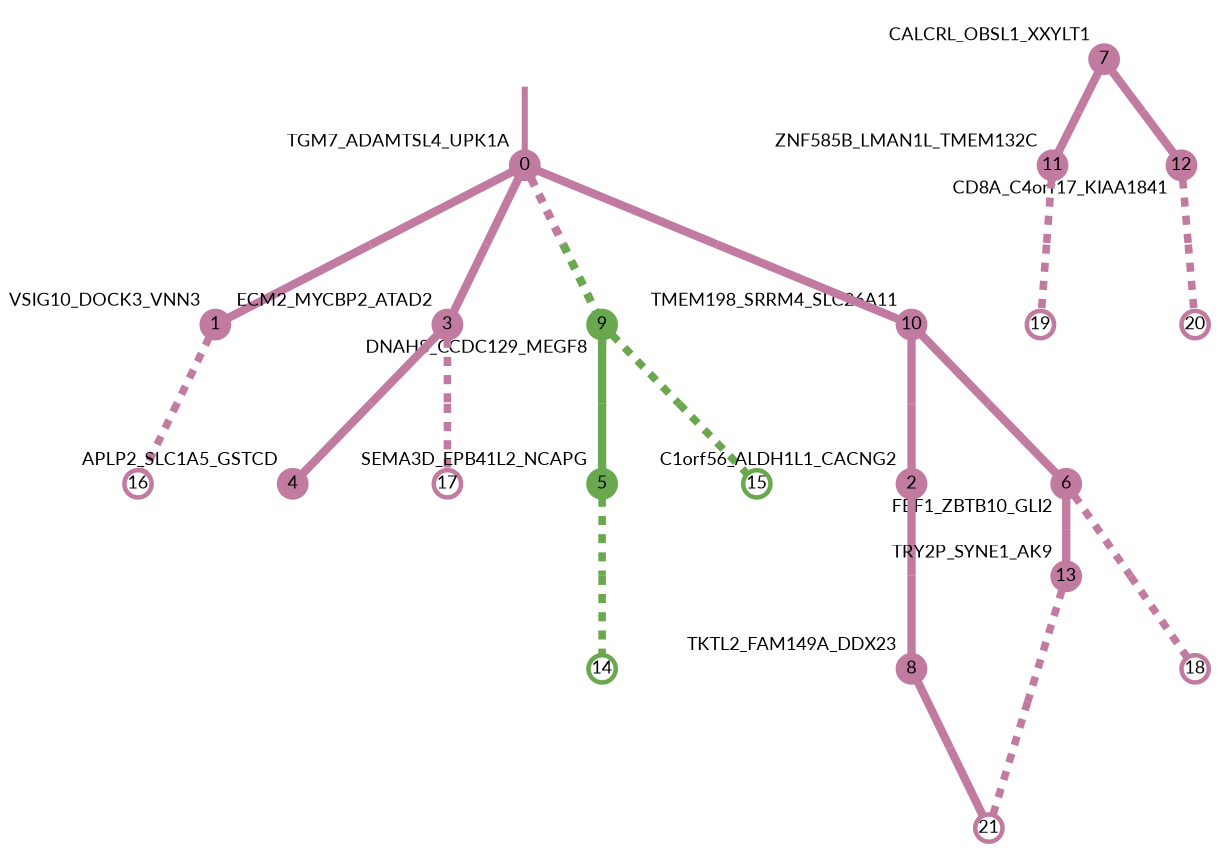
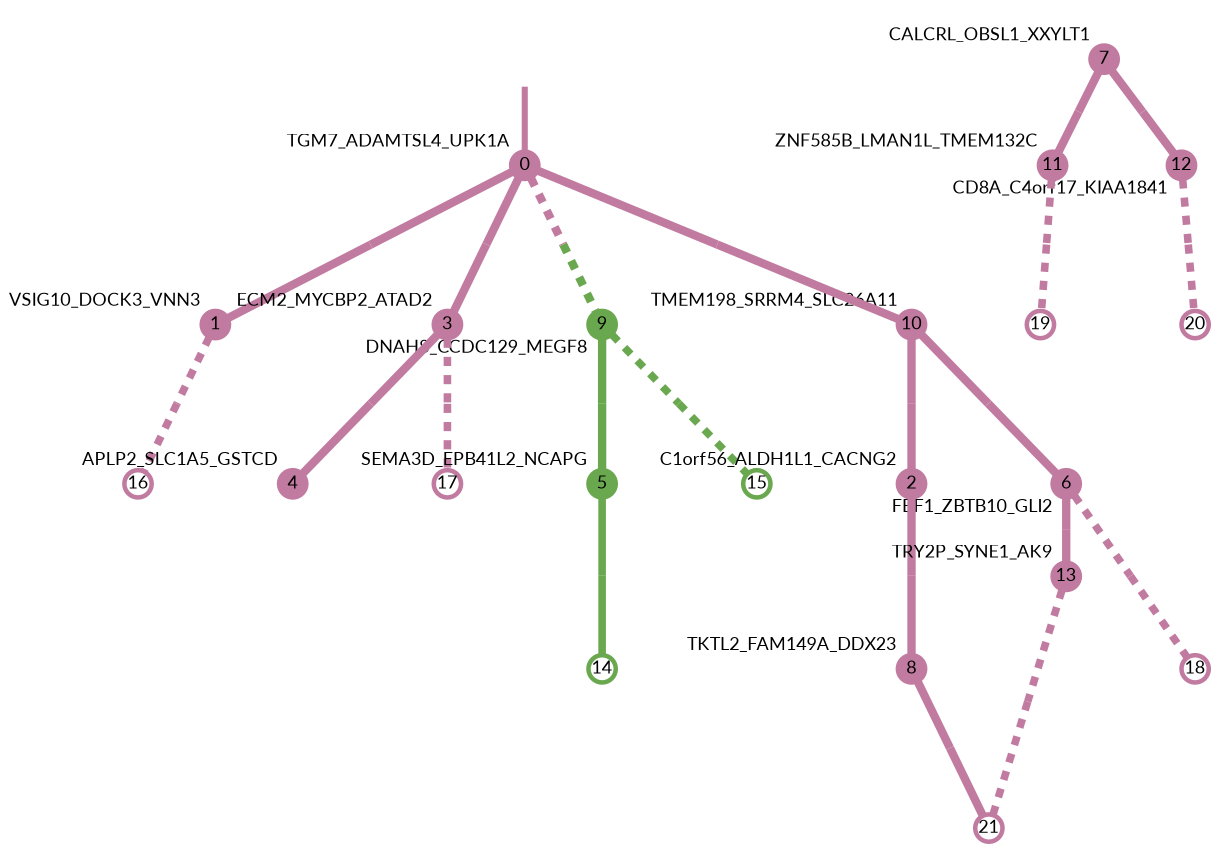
edge "5 SEMA3D_EPB41L2_NCAPG" -> "14": style dashed -> solid
